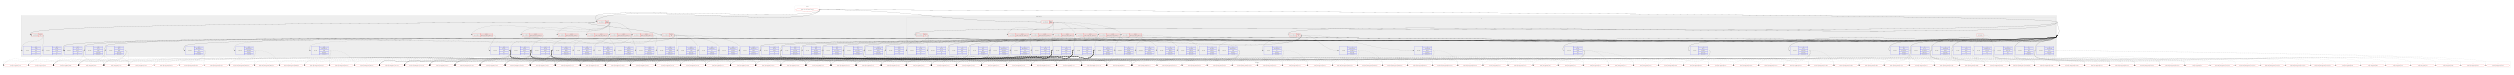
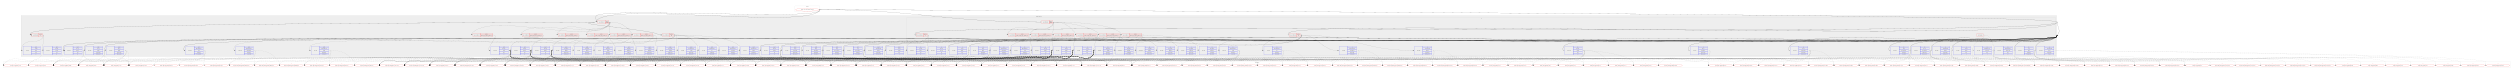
node "portage://dev-qt/qt5compat-6.9999": removed
